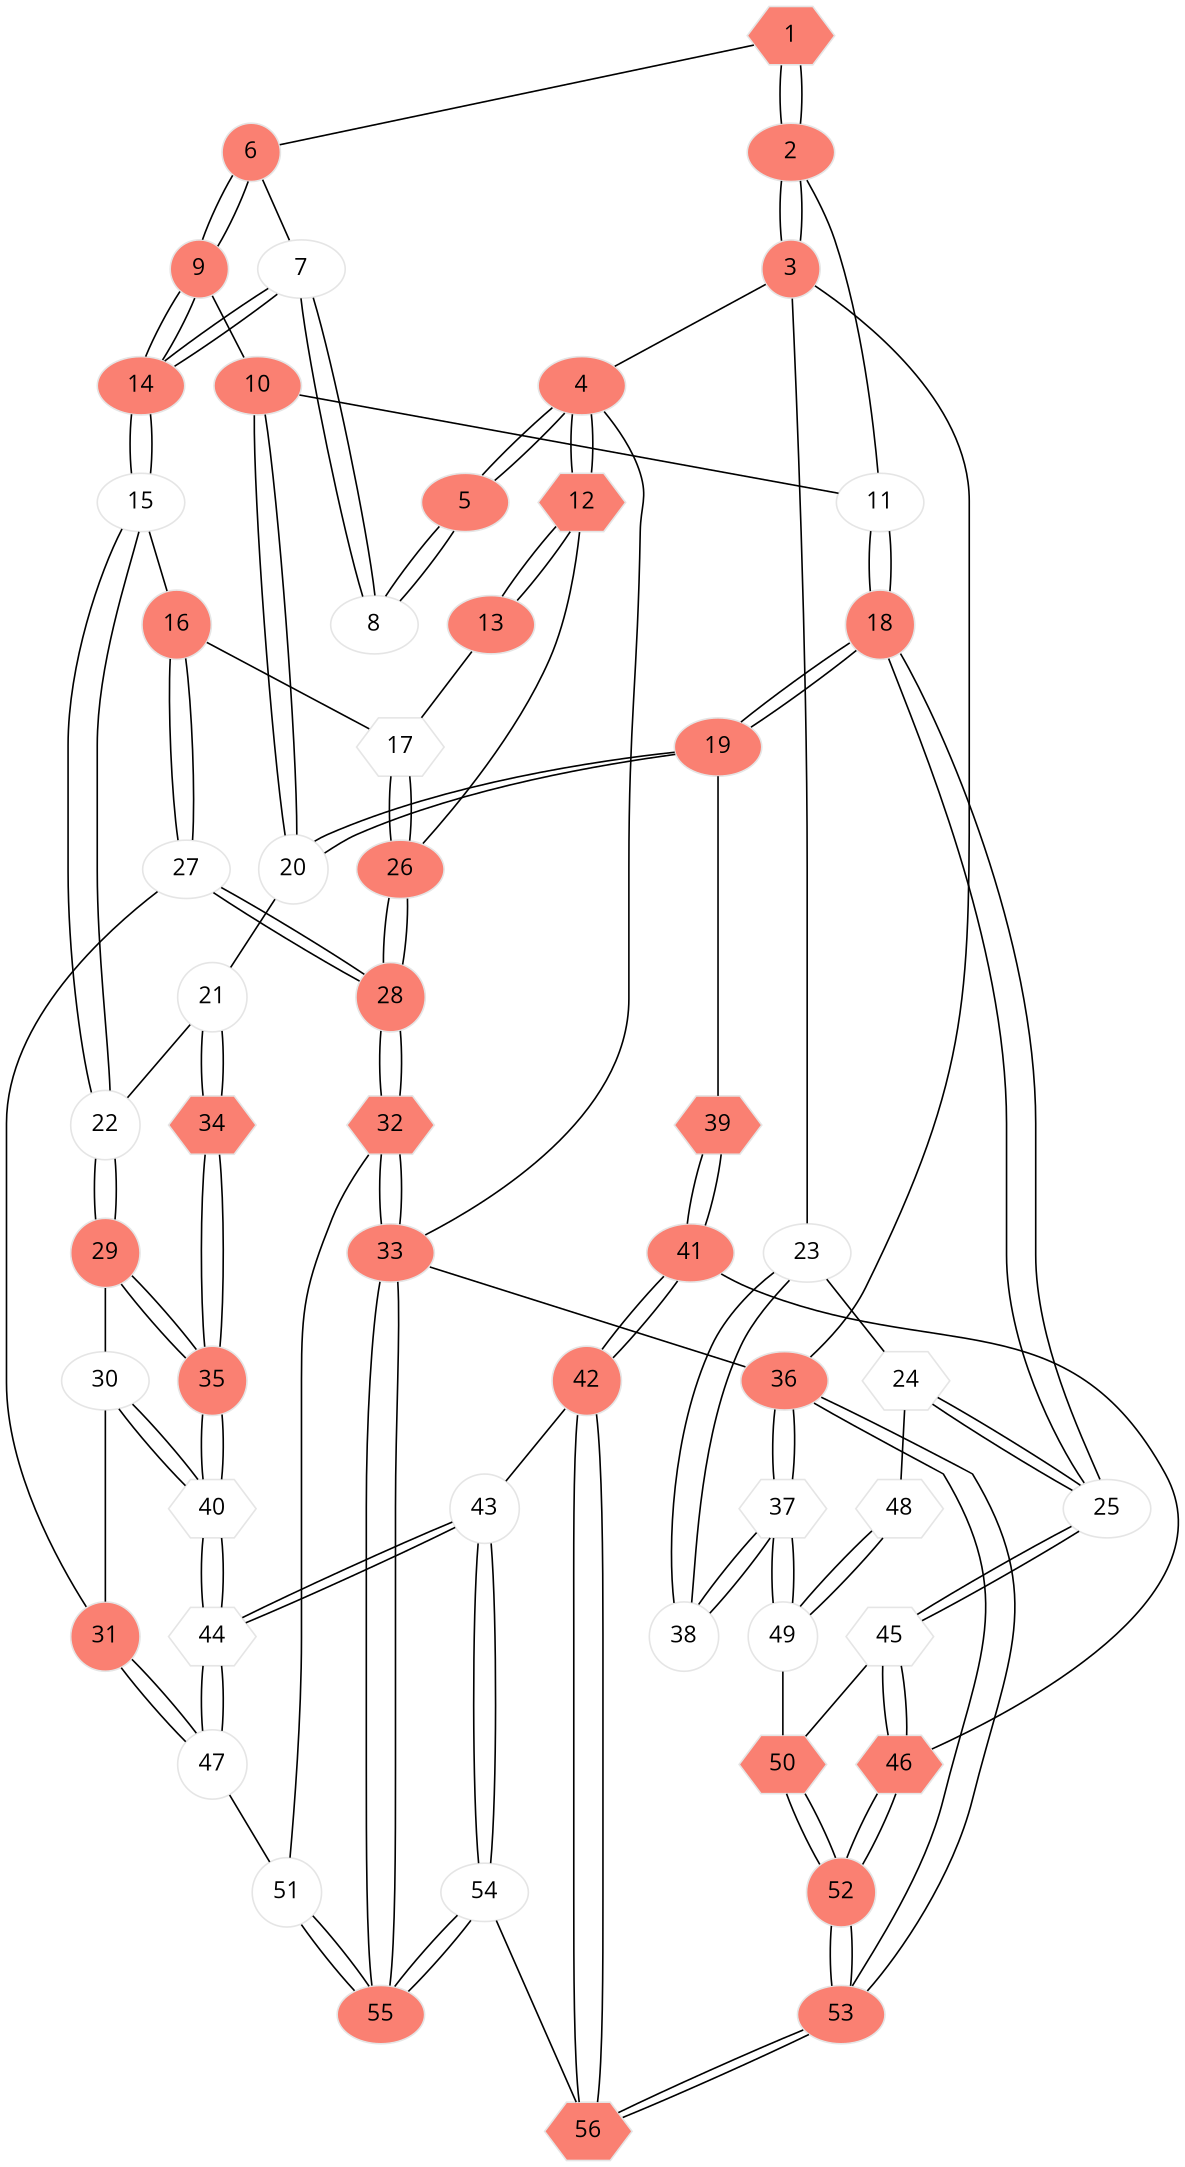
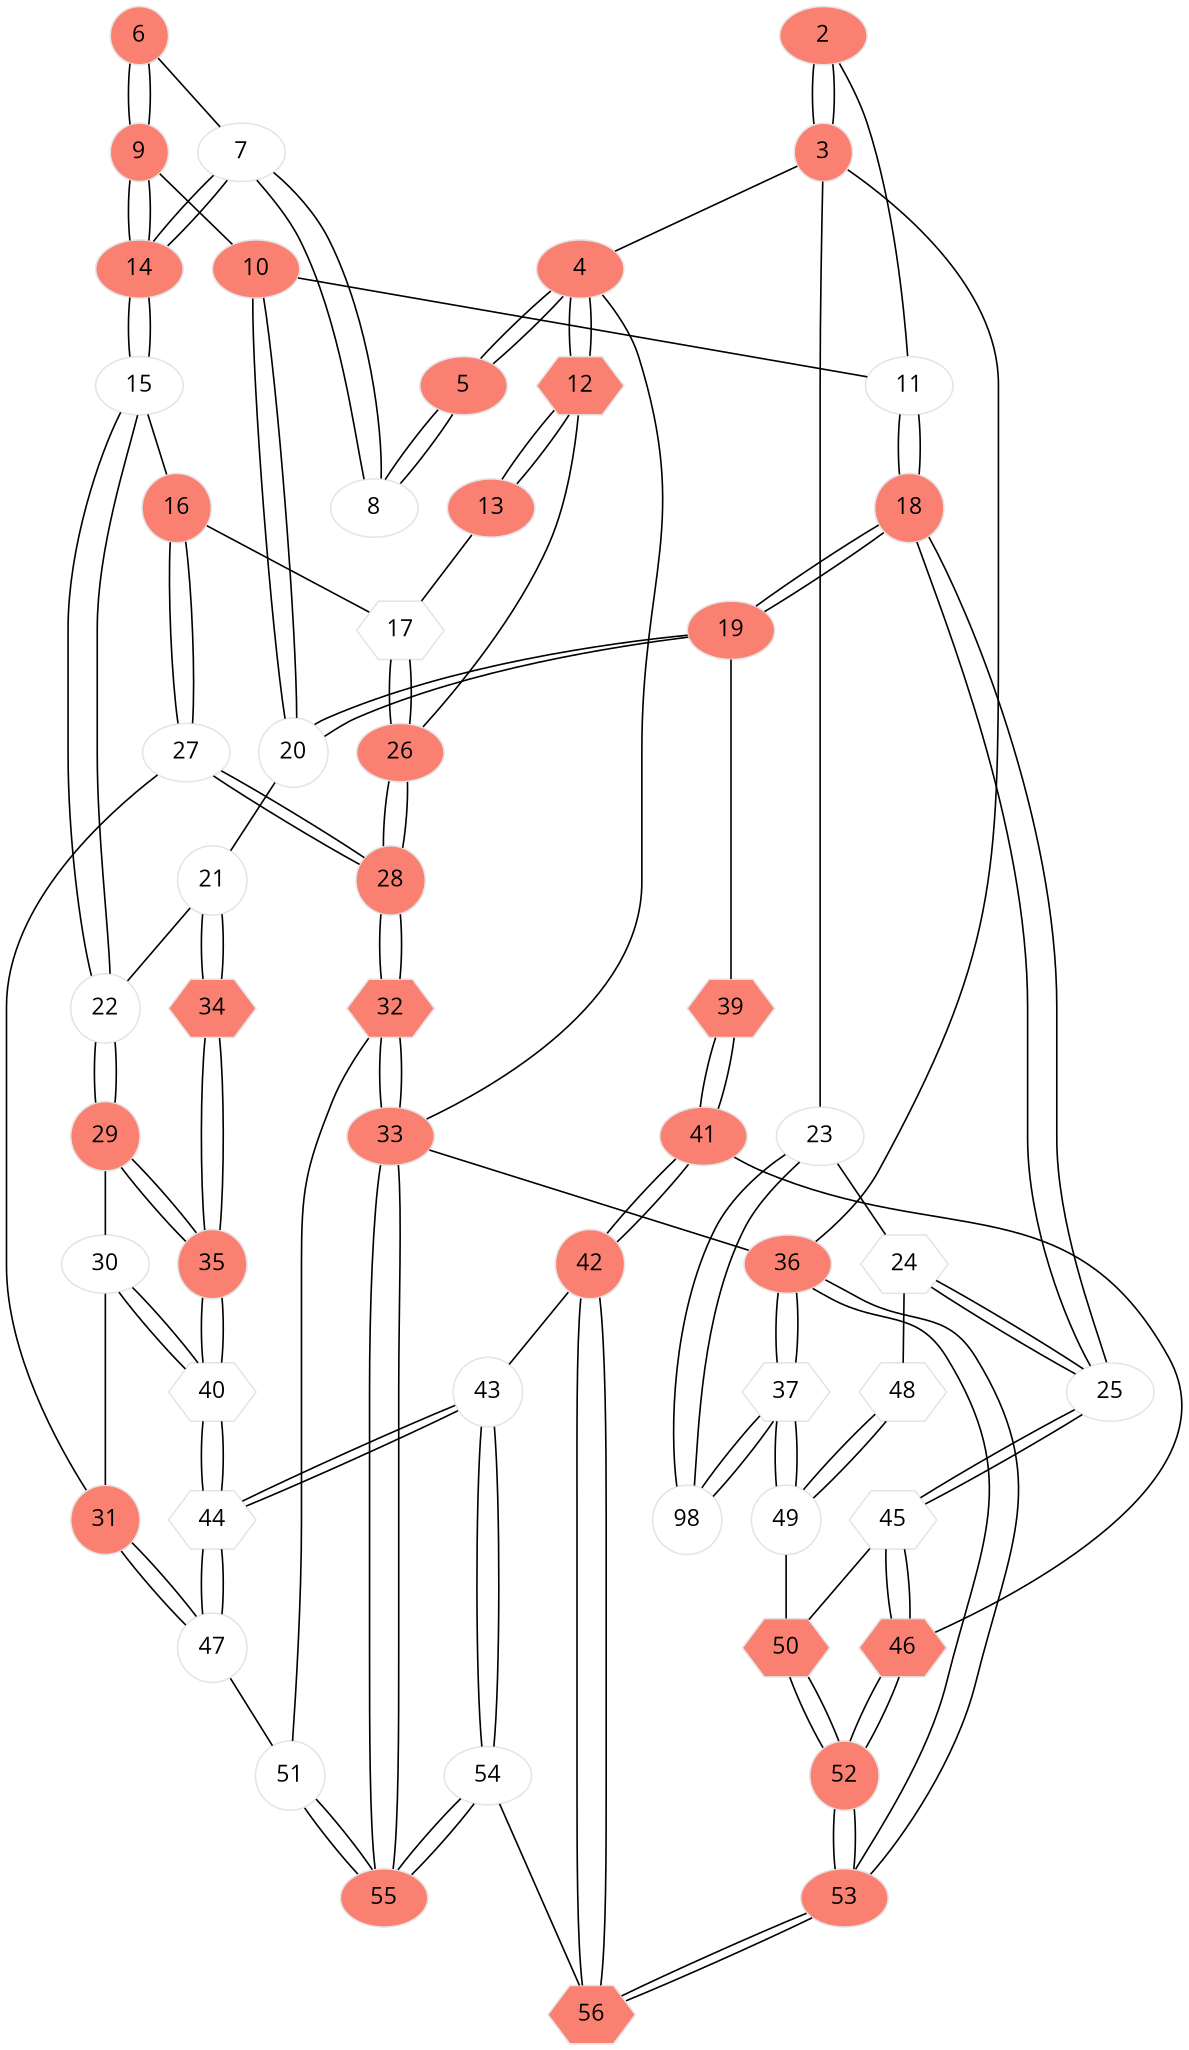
node "1": removed
node "38": label "38" -> "98"
